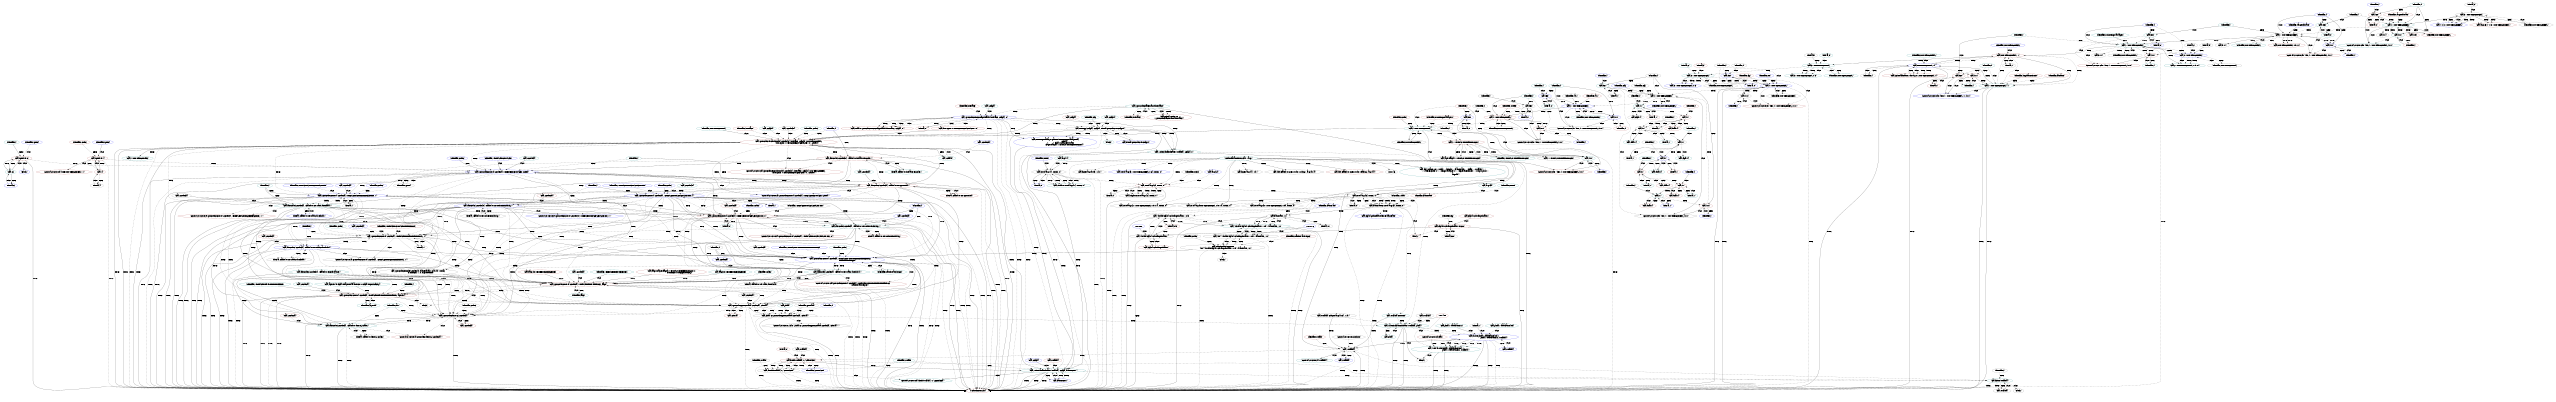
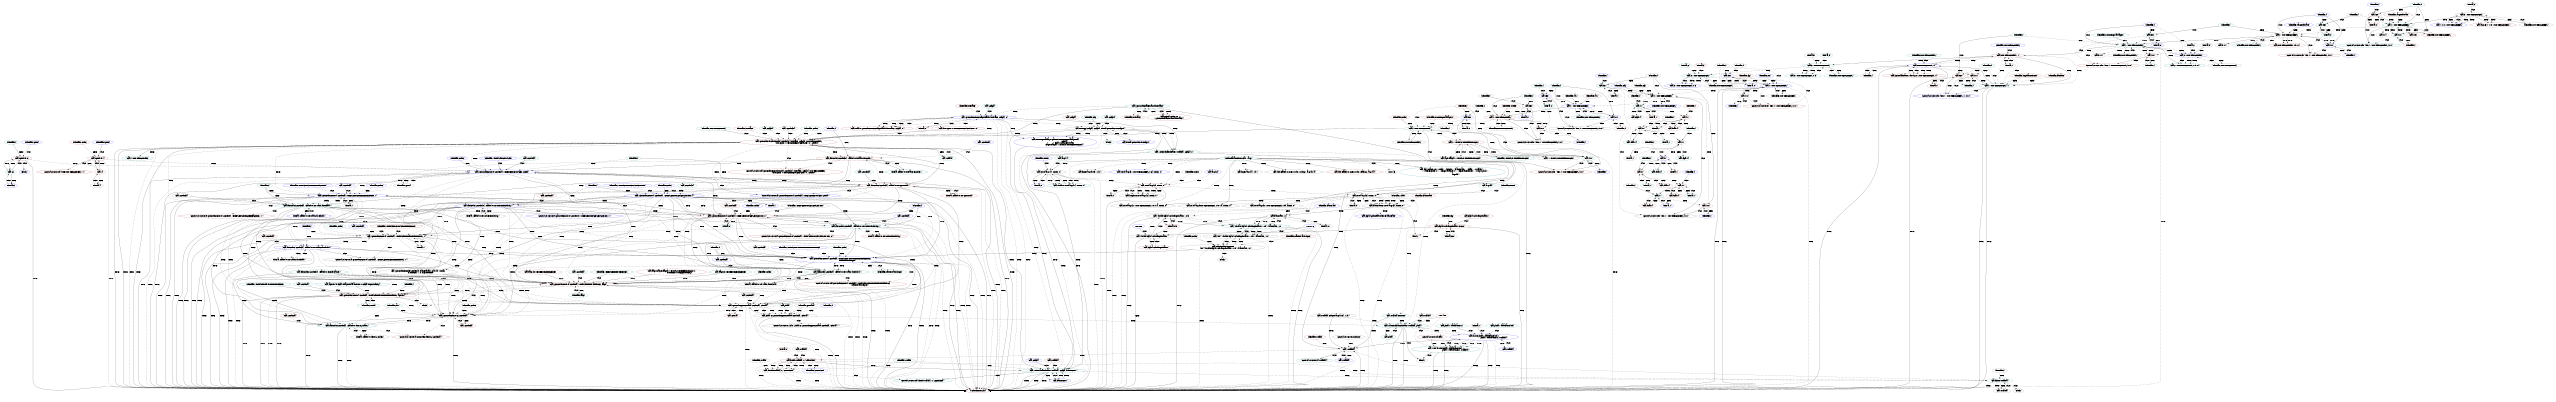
edge "(Call,strtol(argv[3], NULL, 0))" -> "(Call,strtol(argv[3 * NUM_ENCODERS + 5], NULL, 0))": removed, label "DDG:"
node "(Identifier,layer_id)": label "(Identifier,layer_id)" -> "(Identifier,res_id)"
